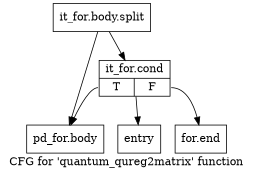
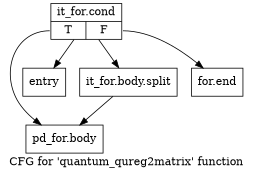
edge "it_for.body.split" -> "it_for.cond": reversed
